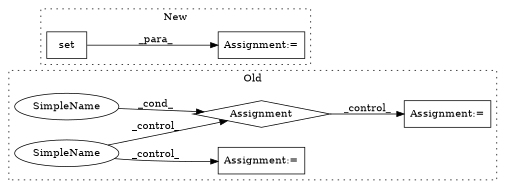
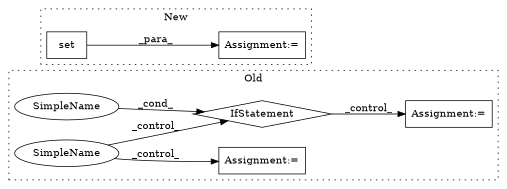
node "Assignment": label "Assignment" -> "IfStatement"
